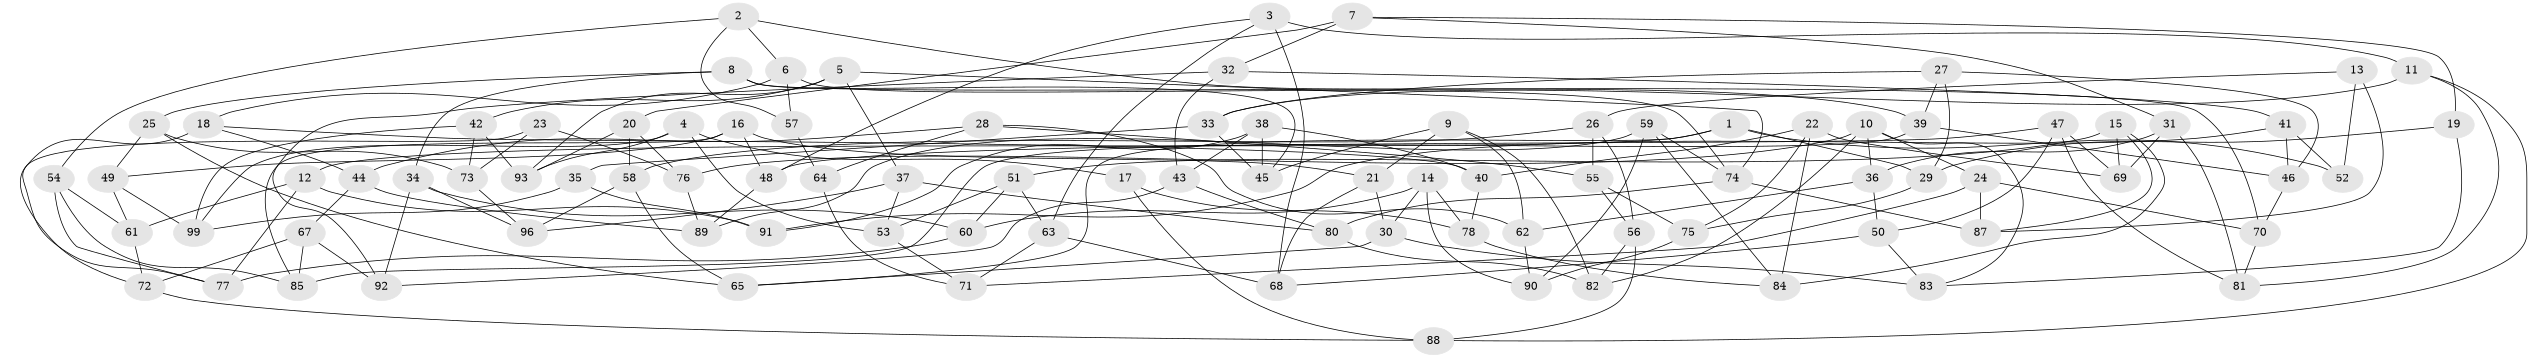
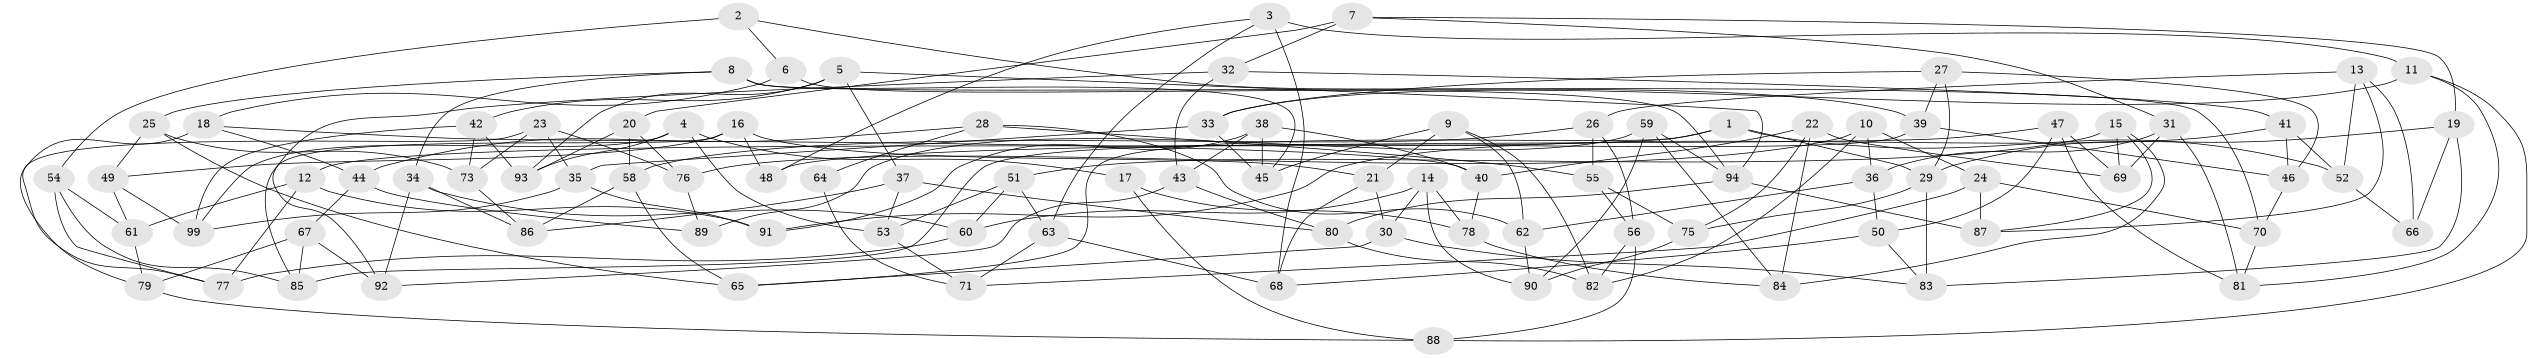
node "57": removed
edge "23" -- "35": added
edge "10" -- "83": now "29" -- "83"
node "74": label "74" -> "94"
edge "48" -- "89": removed
node "96": label "96" -> "86"
node "66": added
node "72": label "72" -> "79"
